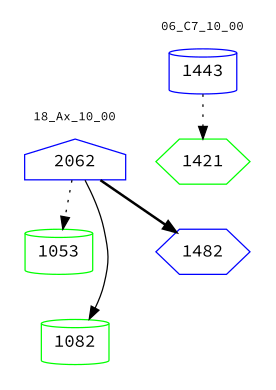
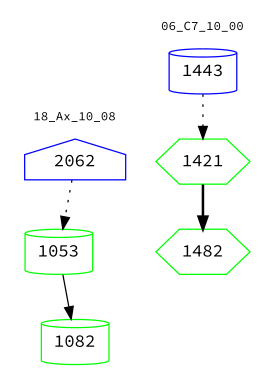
cluster "18_Ax_10_00": label "18_Ax_10_00" -> "18_Ax_10_08"
edge "2062" -> "1482": now "1421" -> "1482"
edge "2062" -> "1082": now "1053" -> "1082"
node "1482": color blue -> green
